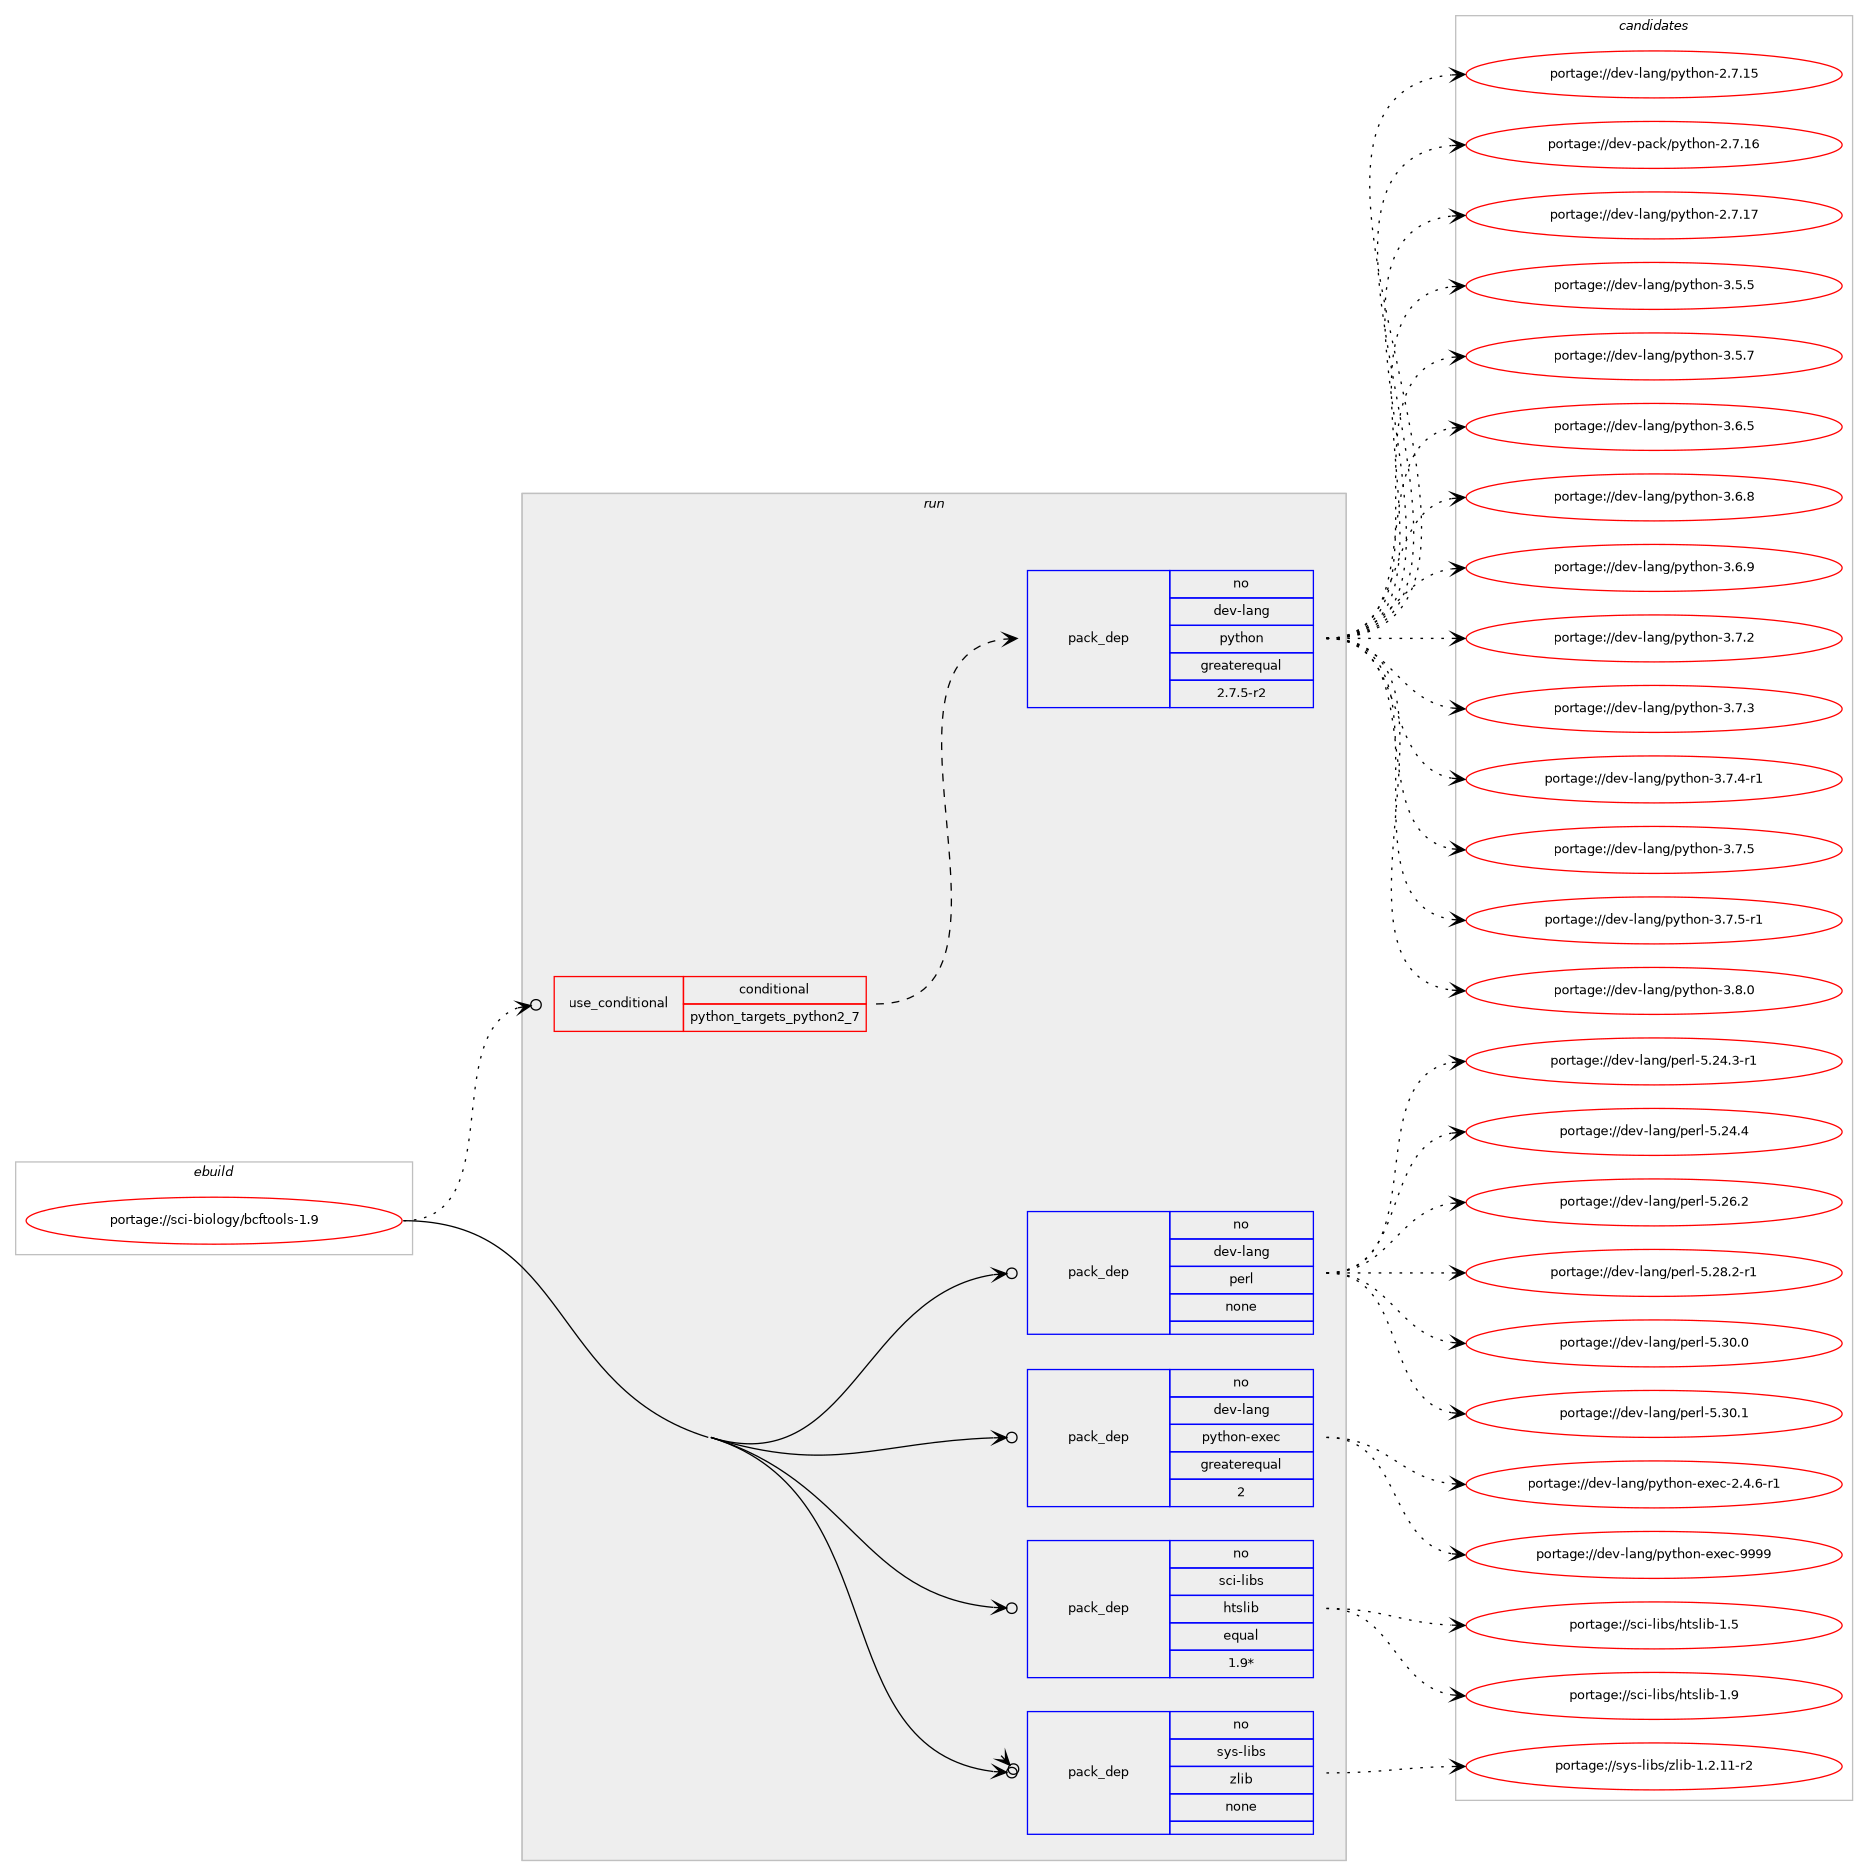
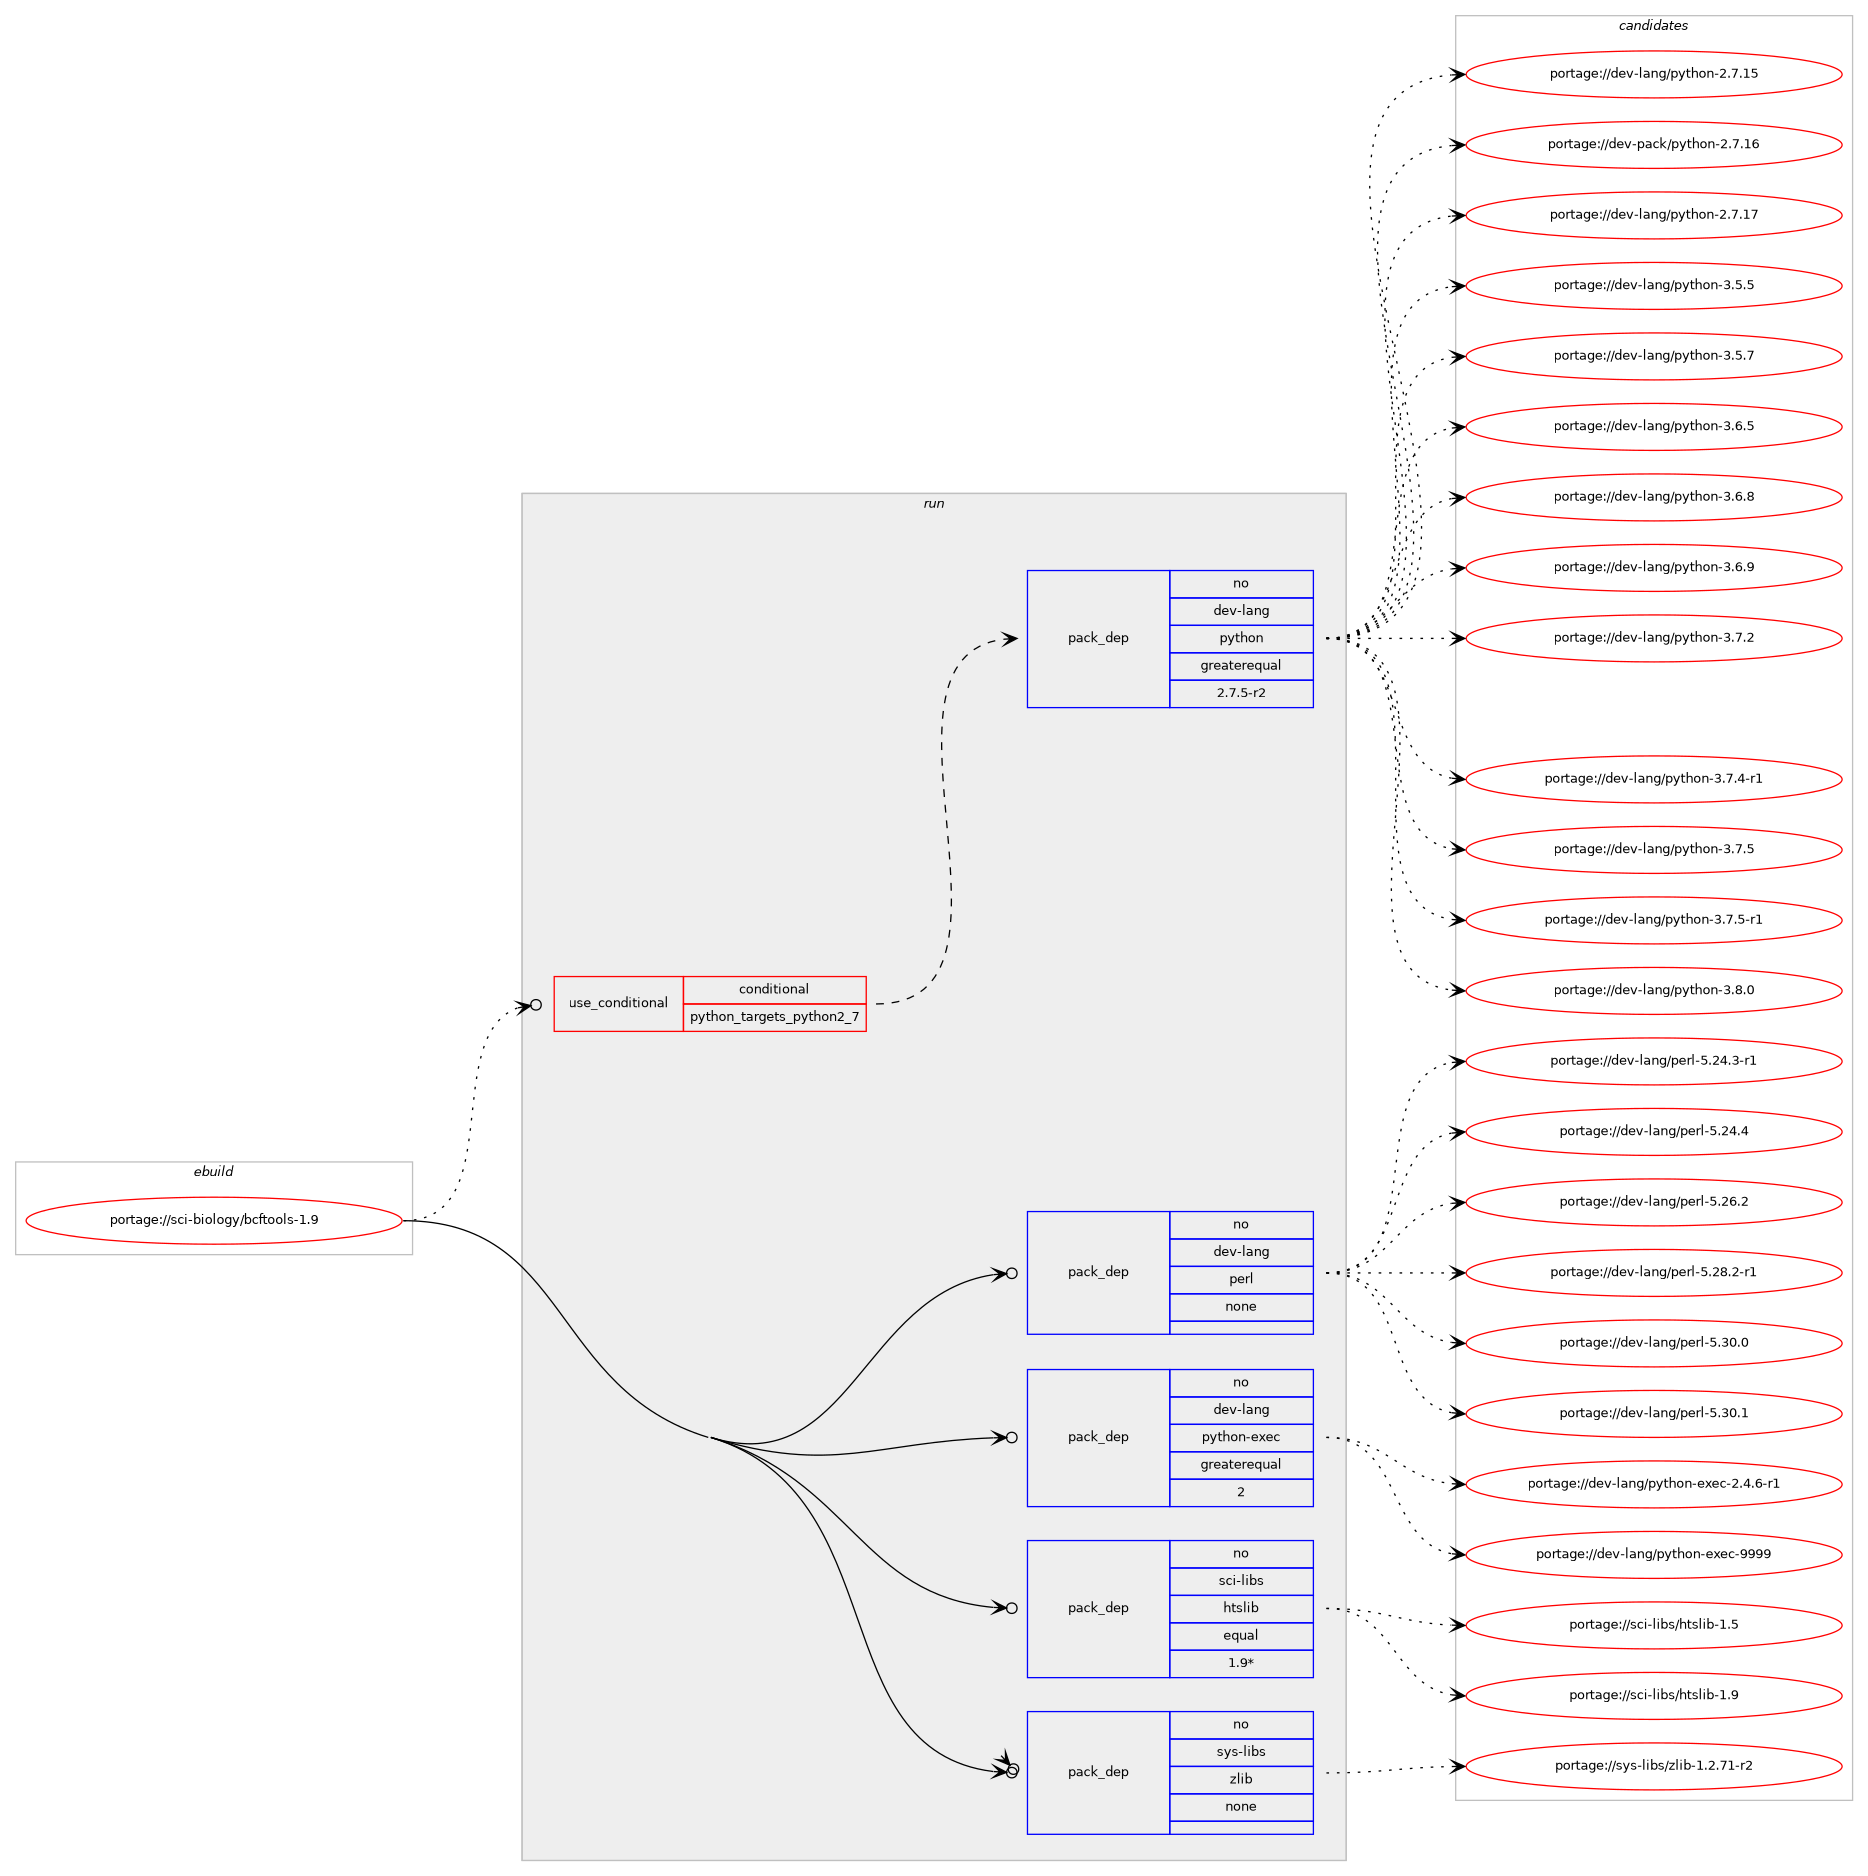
node "portage://dev-lang/python-3.7.3": removed
node "portage://sys-libs/zlib-1.2.11-r2": label "portage://sys-libs/zlib-1.2.11-r2" -> "portage://sys-libs/zlib-1.2.71-r2"
